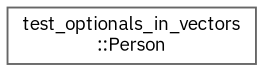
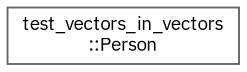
node "test_optionals_in_vectors ::Person": label "test_optionals_in_vectors ::Person" -> "test_vectors_in_vectors ::Person"
